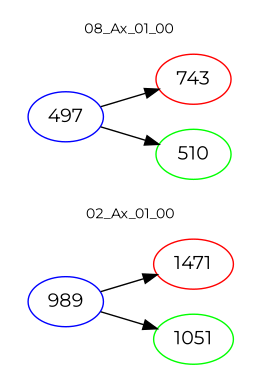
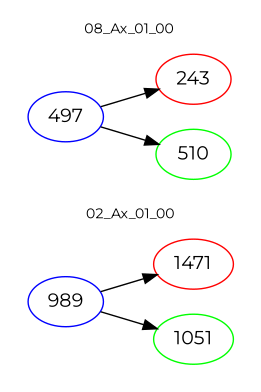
node "743": label "743" -> "243"
